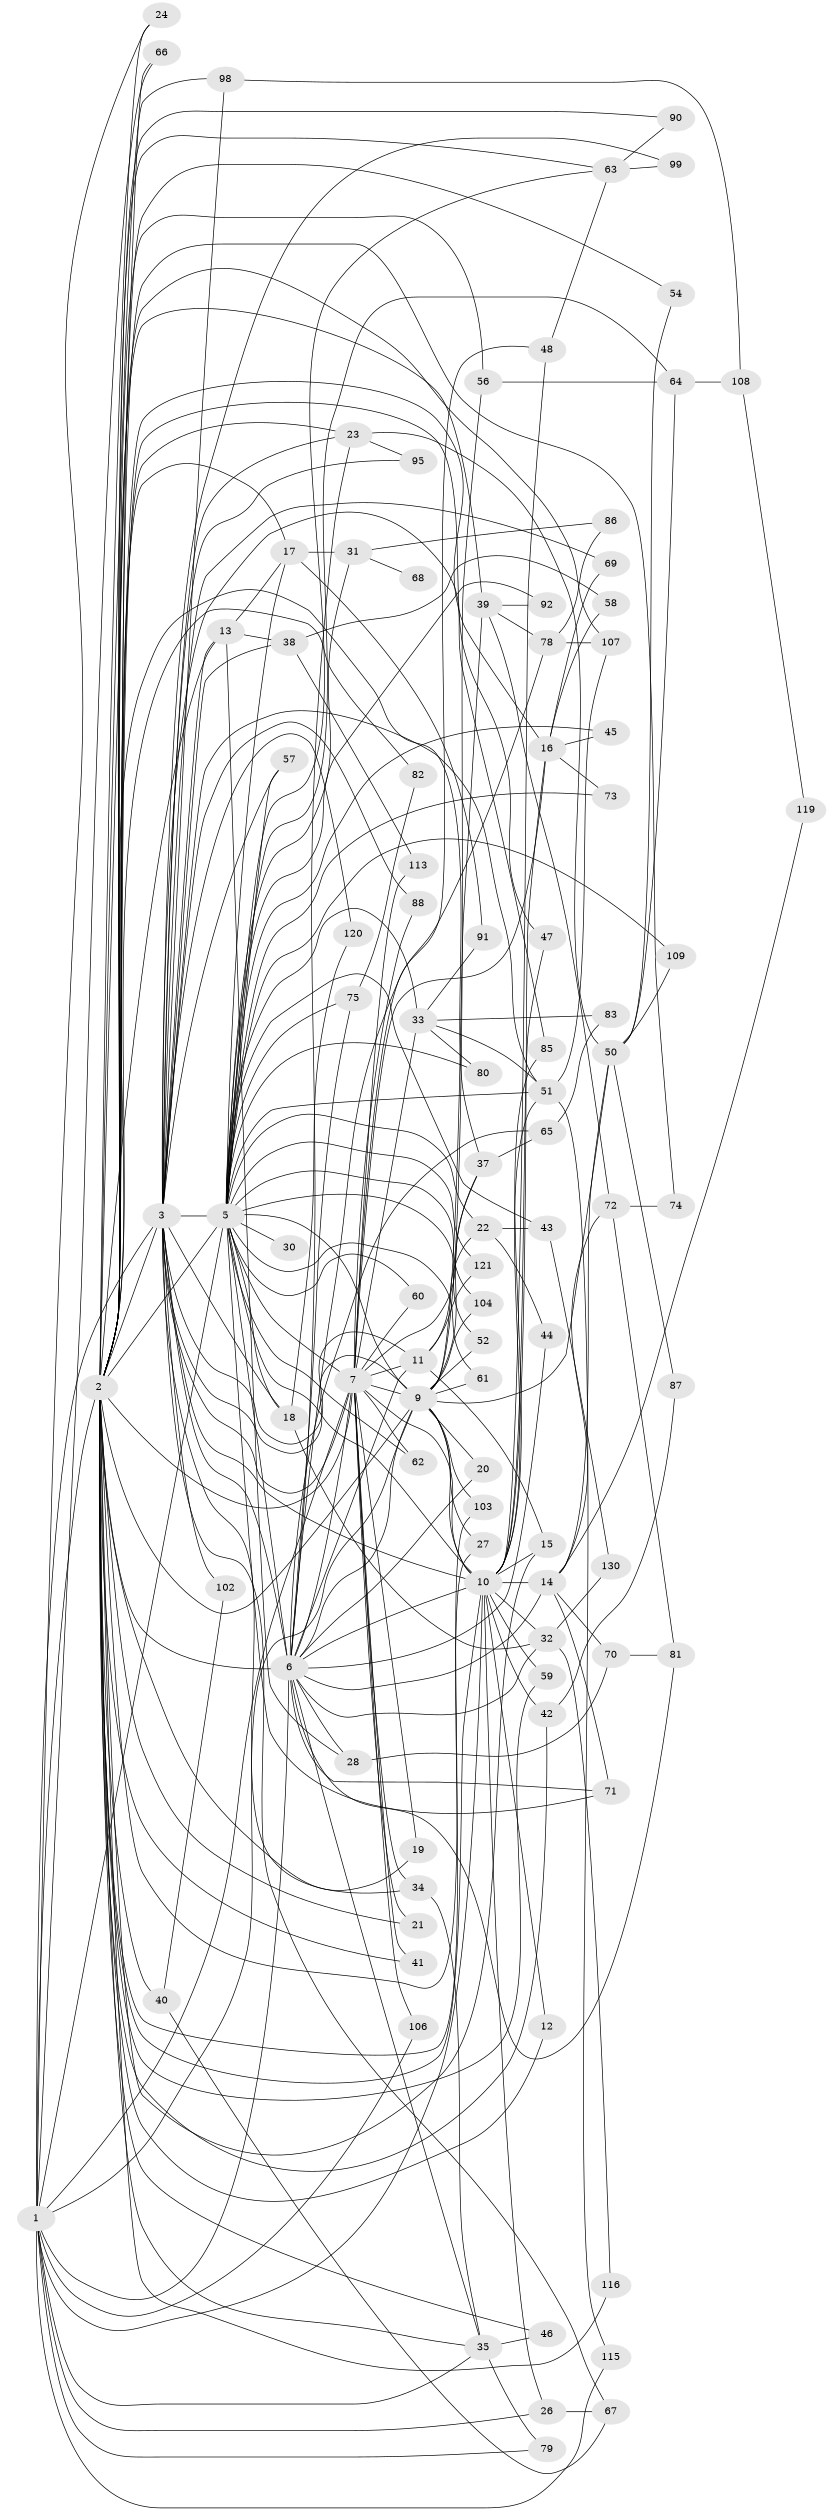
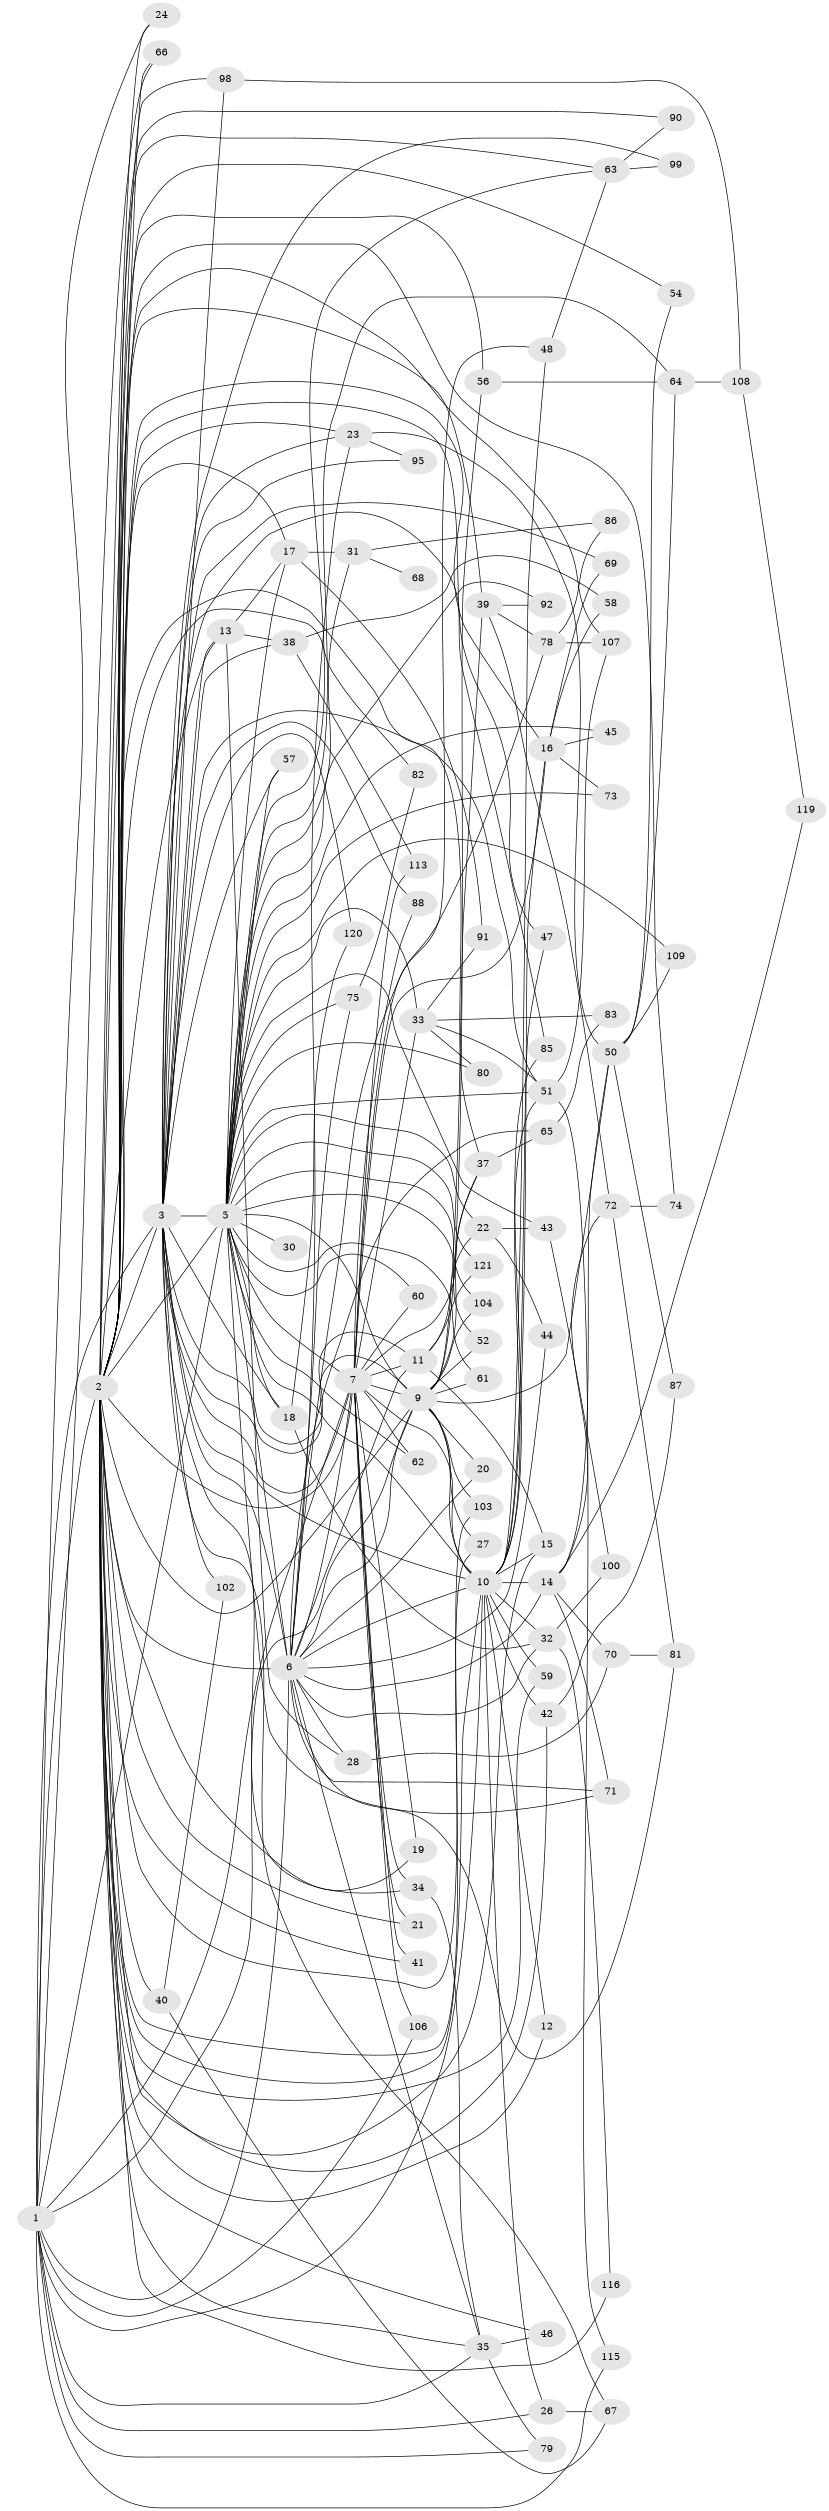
node "130": label "130" -> "100"
